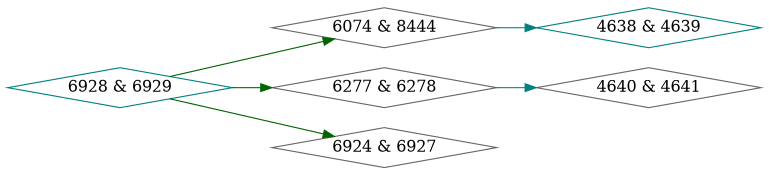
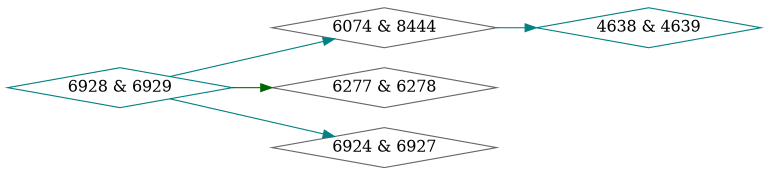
edge "6928 & 6929" -> "6074 & 8444": color darkgreen -> teal
node "4640 & 4641": removed
edge "6928 & 6929" -> "6924 & 6927": color darkgreen -> teal
